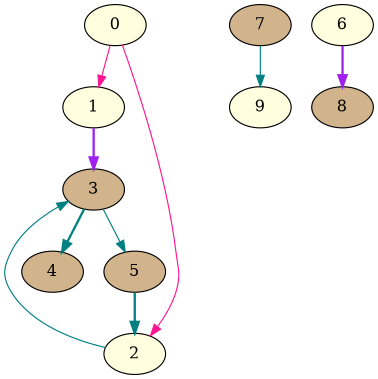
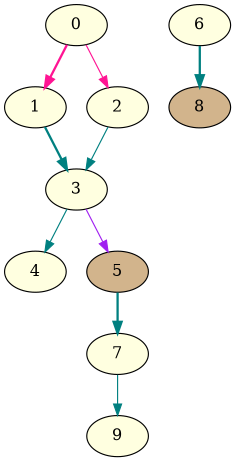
node "7": fillcolor tan -> lightyellow
edge "0" -> "1": style solid -> bold
edge "6" -> "8": color purple -> teal
edge "1" -> "3": color purple -> teal
node "3": fillcolor tan -> lightyellow
edge "3" -> "4": style bold -> solid
edge "3" -> "5": color teal -> purple
node "4": fillcolor tan -> lightyellow
edge "5" -> "2": now "5" -> "7"
